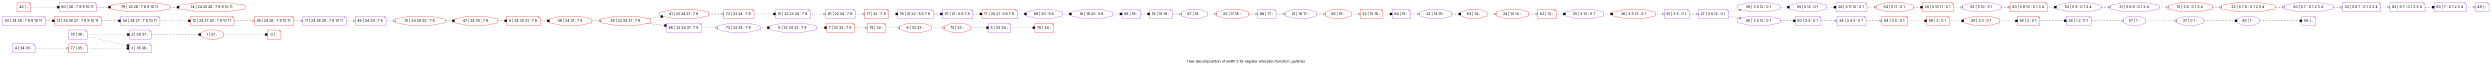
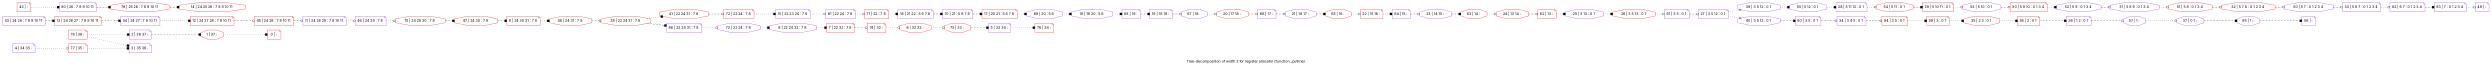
edge "21 | 16 17 :" -> "65 | 16 :": arrowhead odot -> box
node "78 | 36 :": color purple -> red
